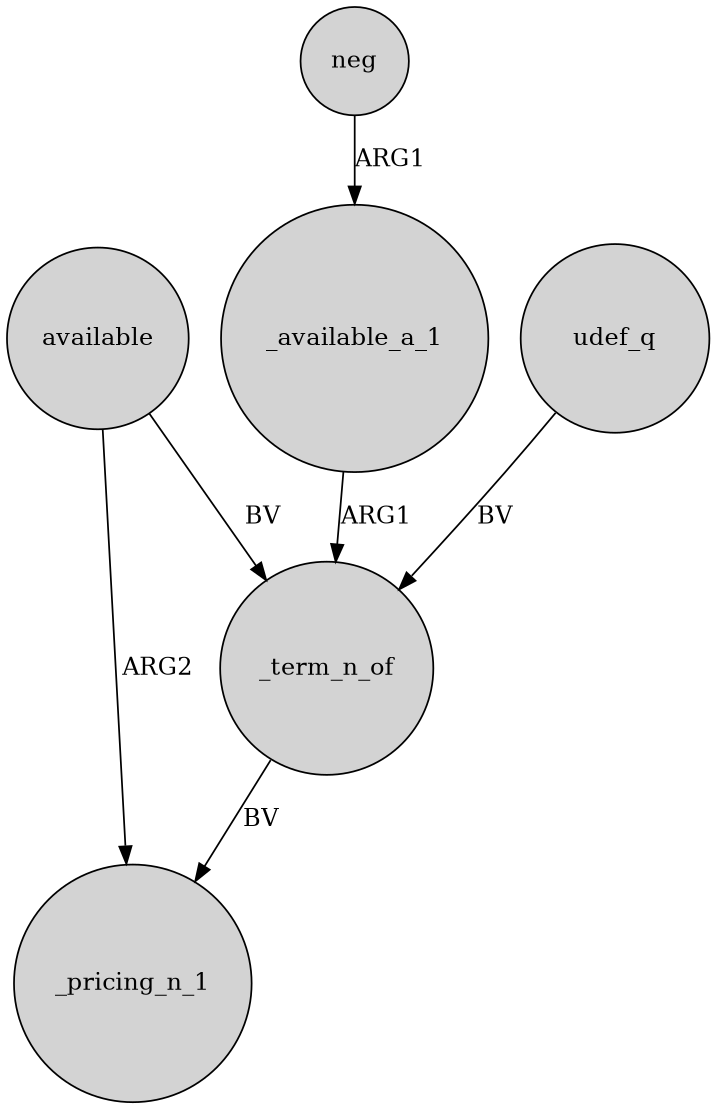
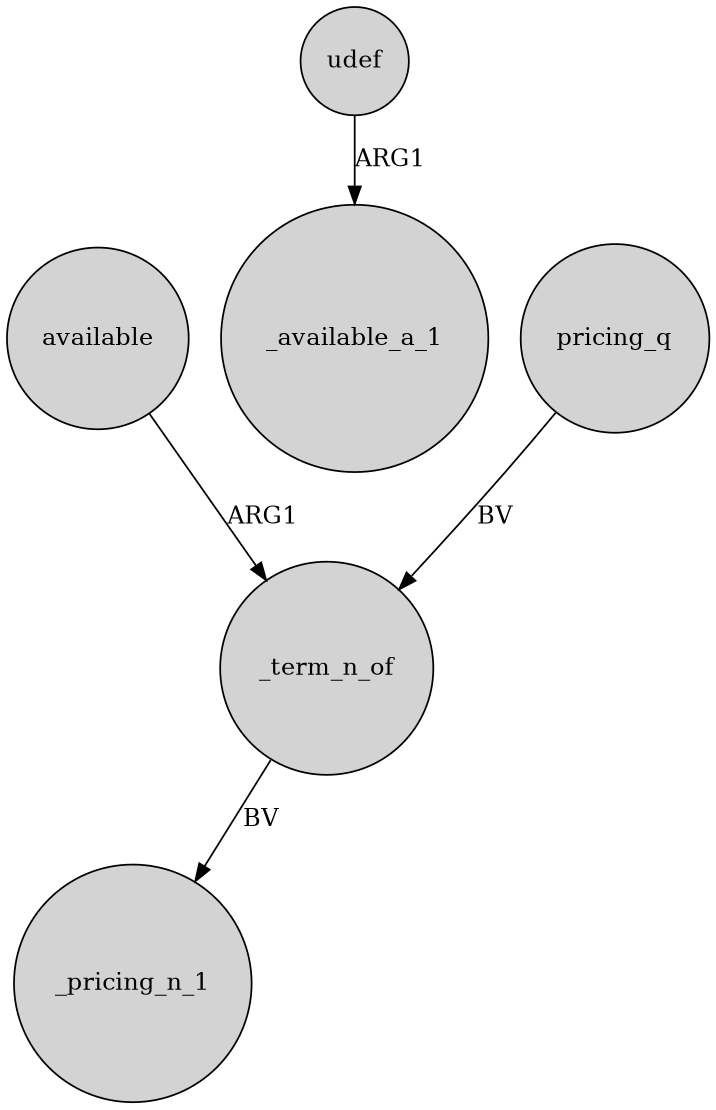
node "neg": label "neg" -> "udef"
node "udef_q": label "udef_q" -> "pricing_q"
edge "_available_a_1" -> "_term_n_of": removed, label "ARG1"
edge "available" -> "_term_n_of": label "BV" -> "ARG1"
edge "available" -> "_pricing_n_1": removed, label "ARG2"
